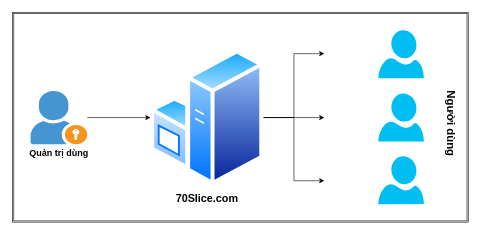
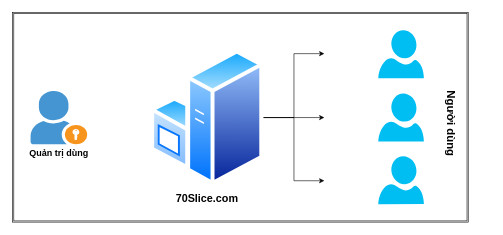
edge "Quản trị dùng" -> "70Slice.com": removed
